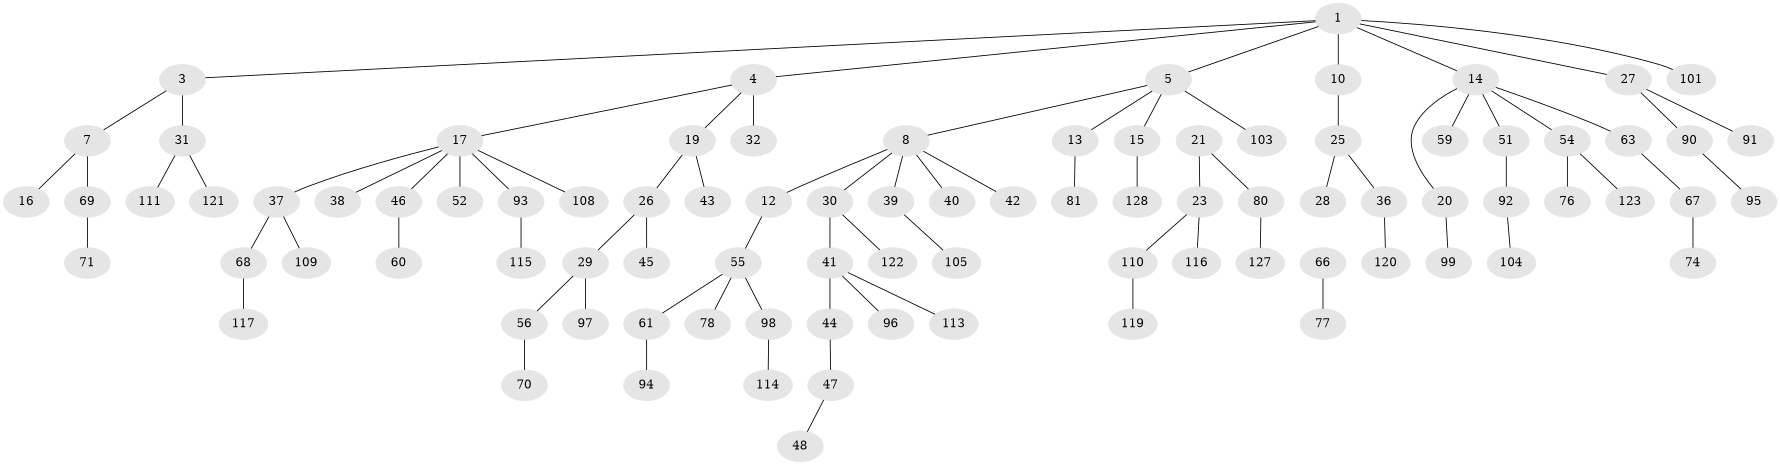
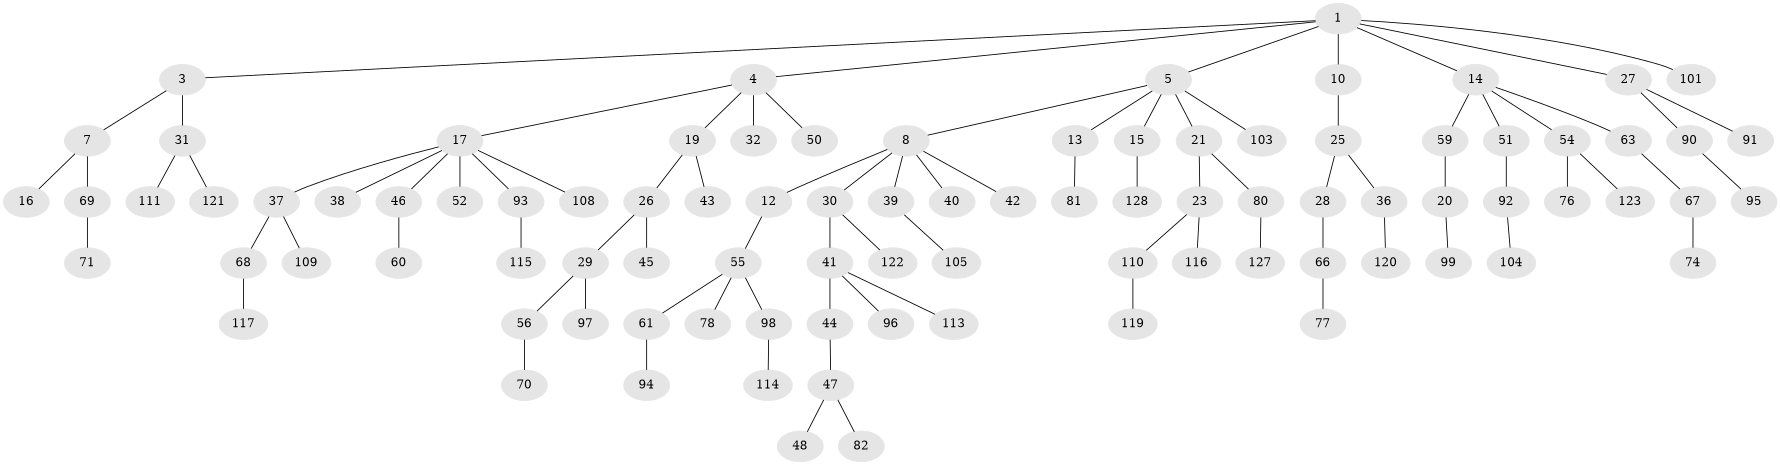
edge "5" -- "21": added
edge "14" -- "20": now "59" -- "20"
node "50": added
edge "28" -- "66": added
node "82": added
